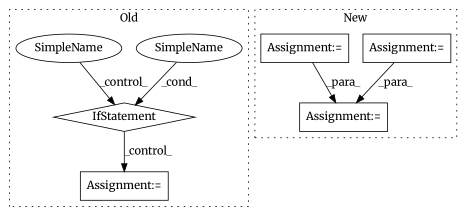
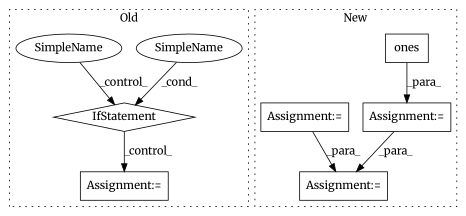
node "ones": added
